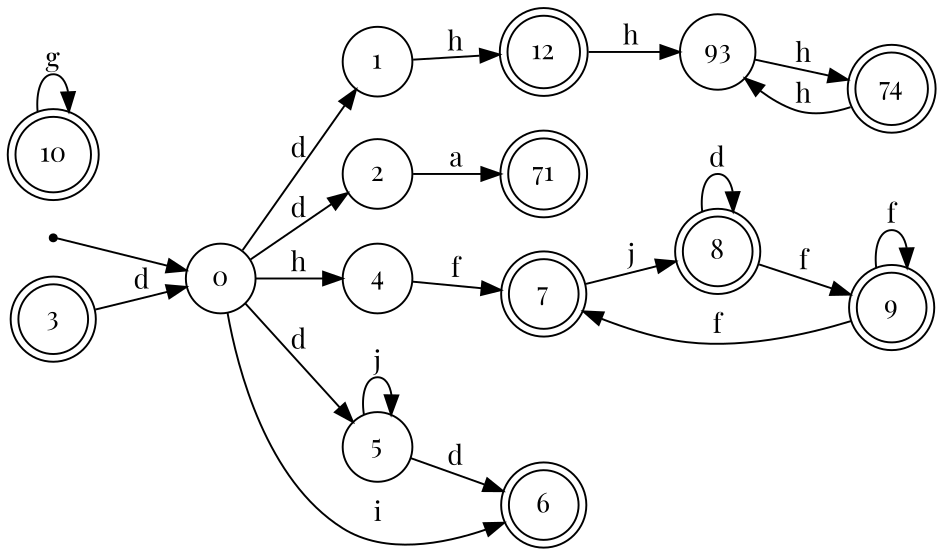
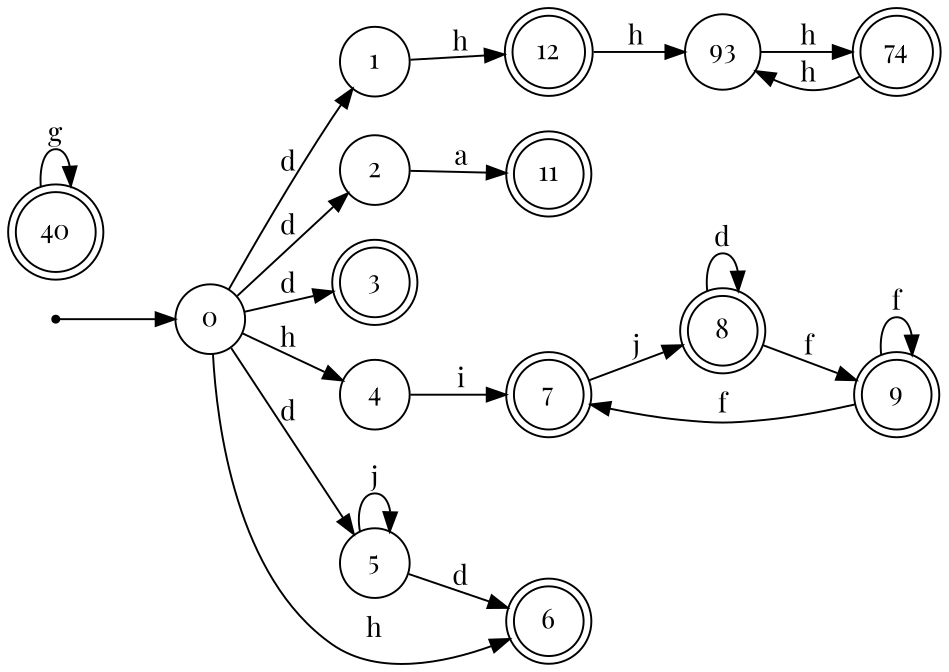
node "10": label "10" -> "40"
node "71": label "71" -> "11"
edge "4" -> "7": label "f" -> "i"
edge "3" -> "0": reversed
edge "0" -> "6": label "i" -> "h"
